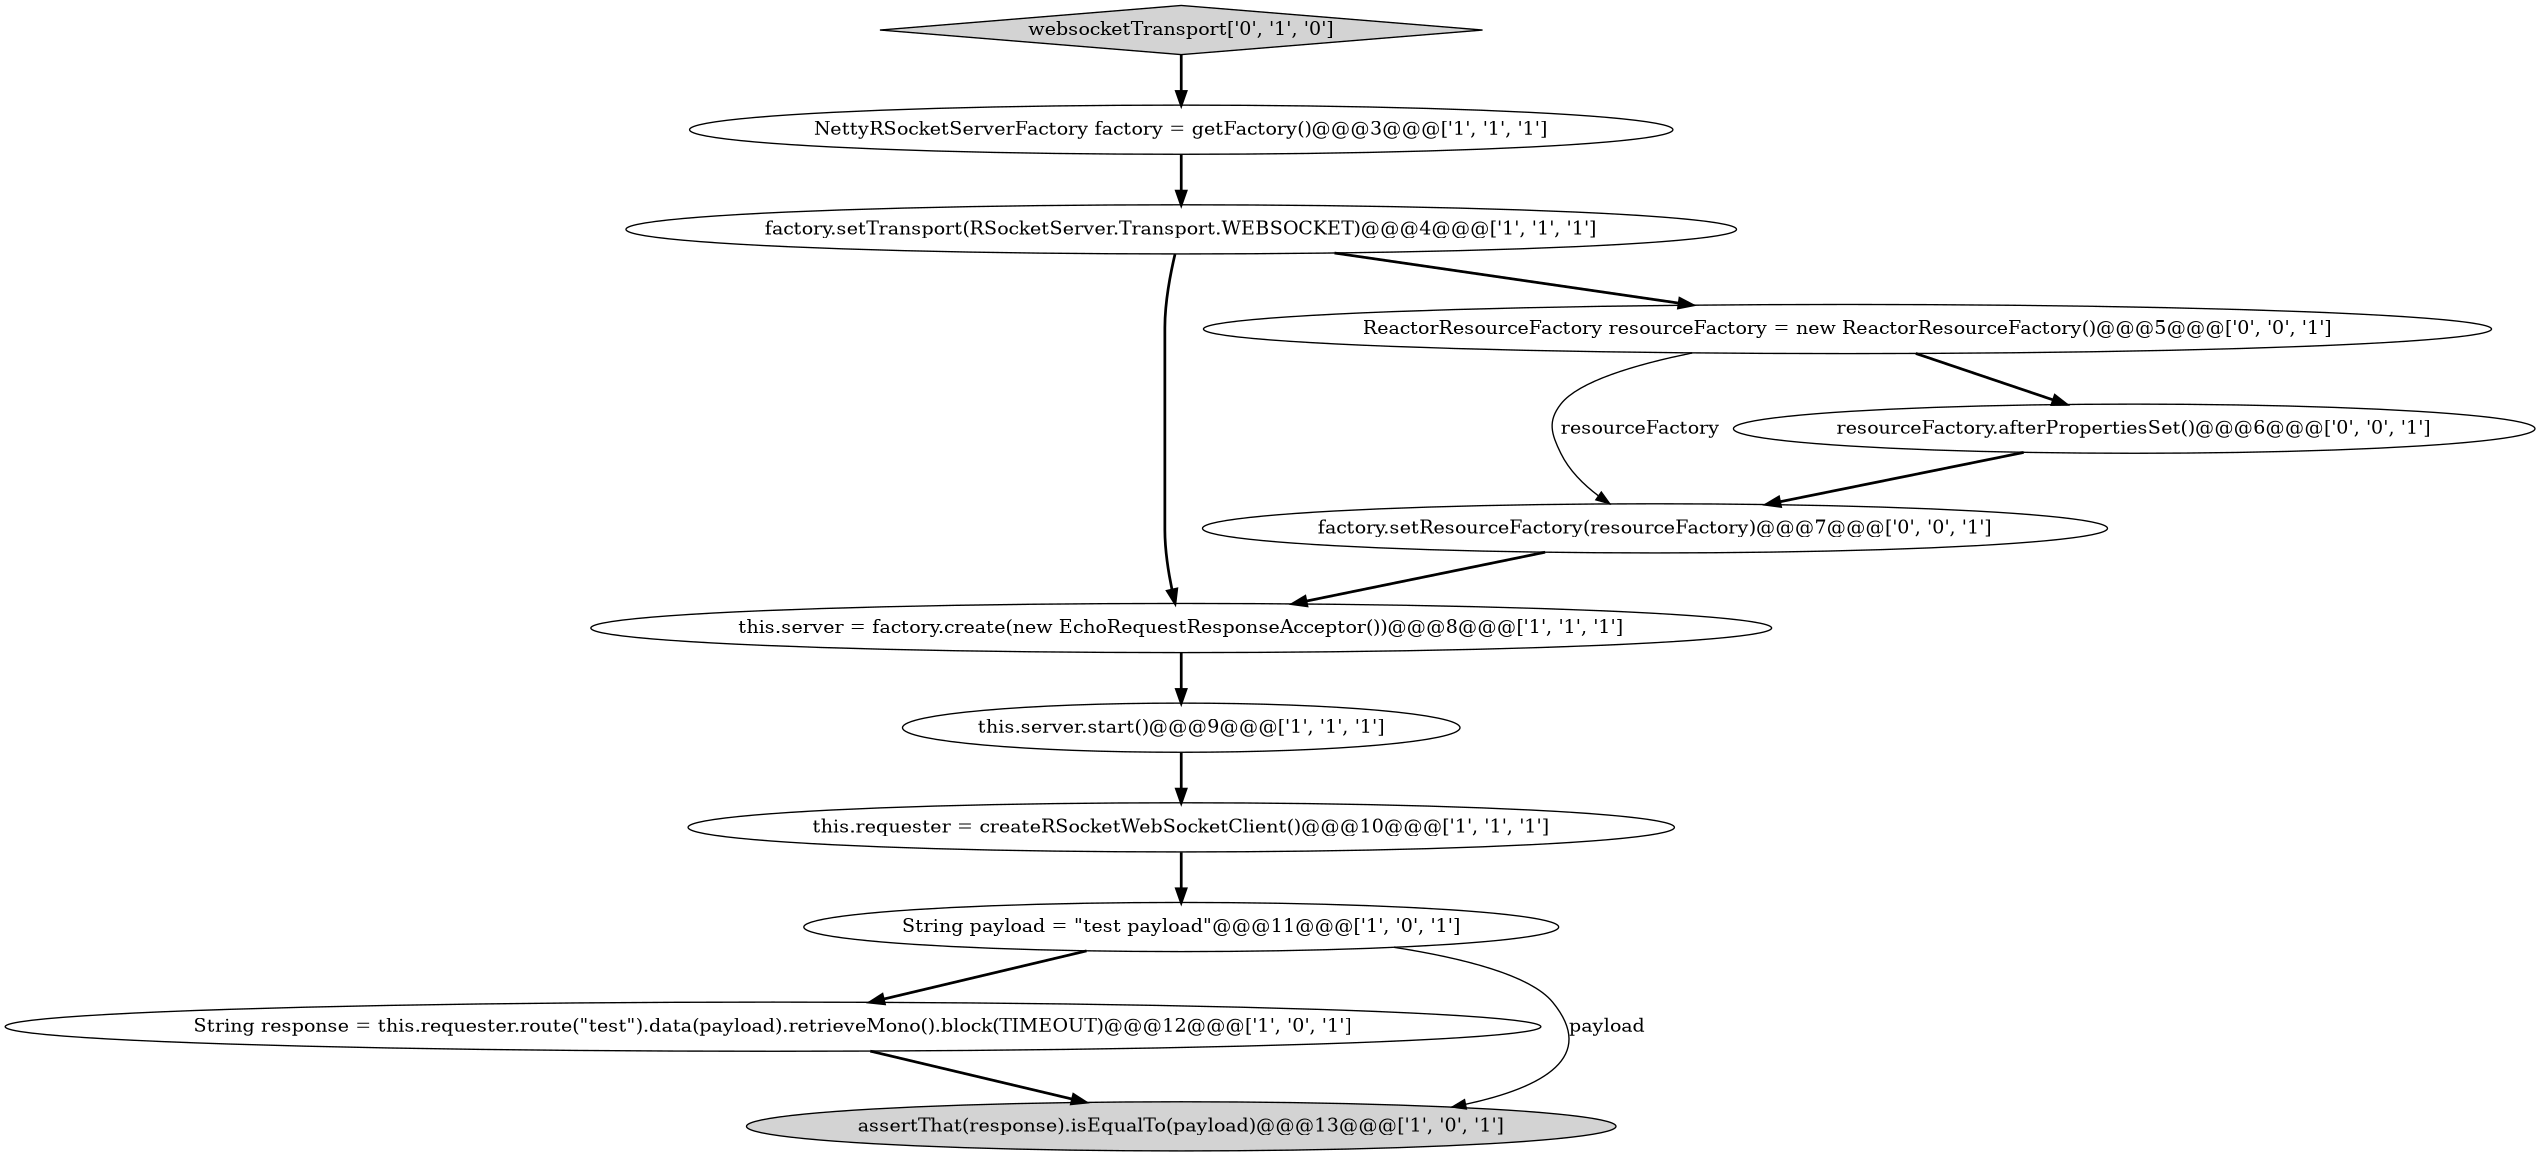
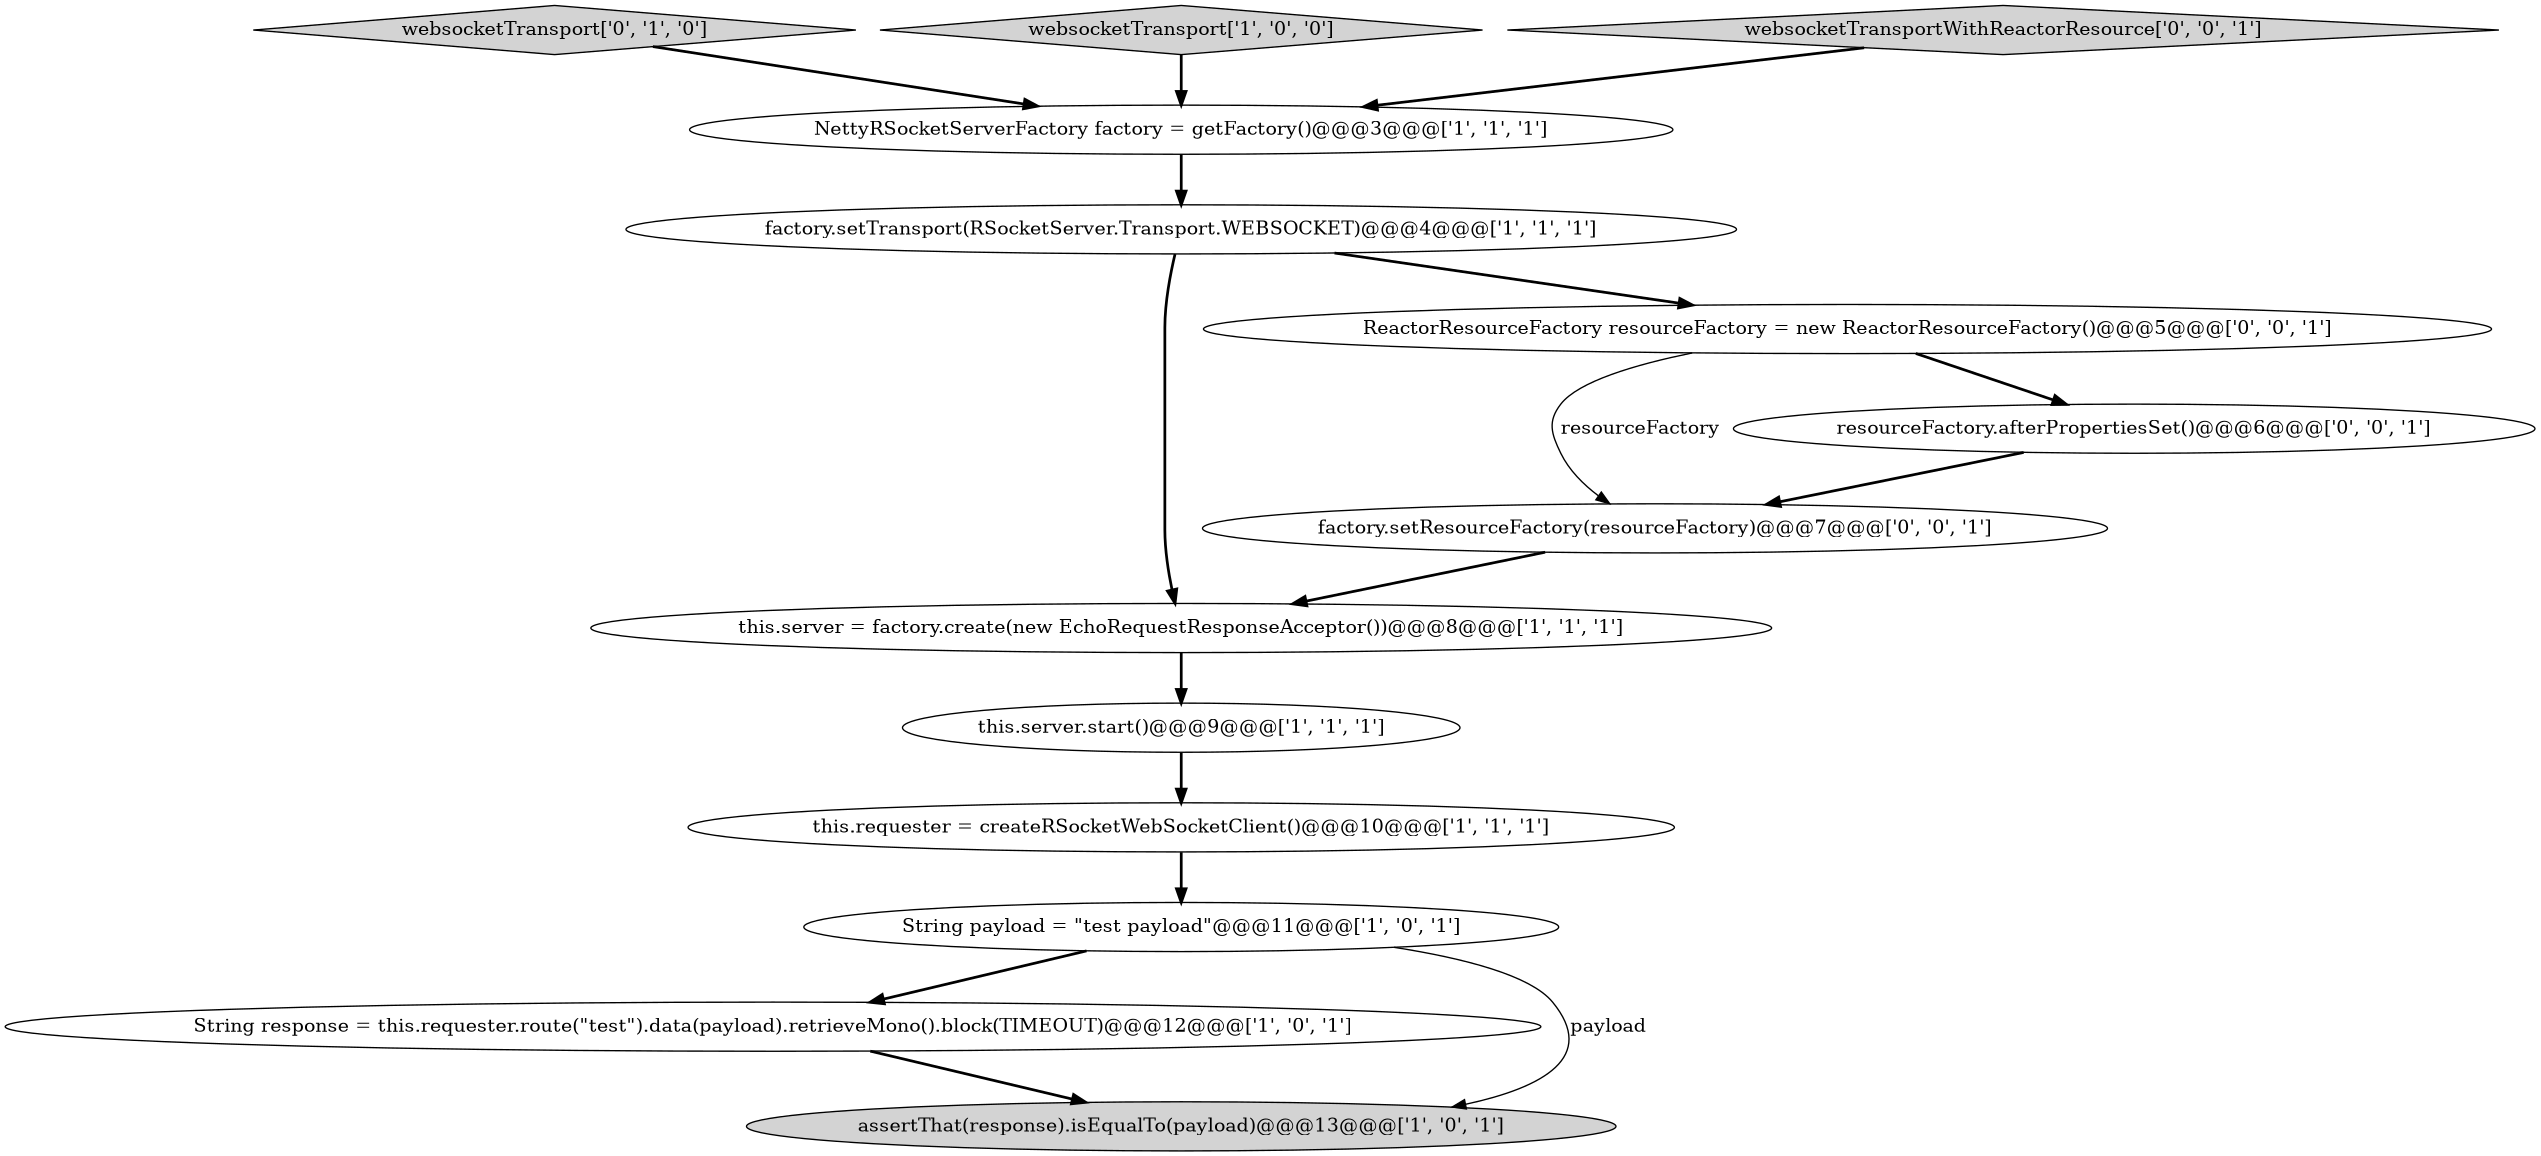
node "websocketTransport['1', '0', '0']": added
node "websocketTransportWithReactorResource['0', '0', '1']": added
